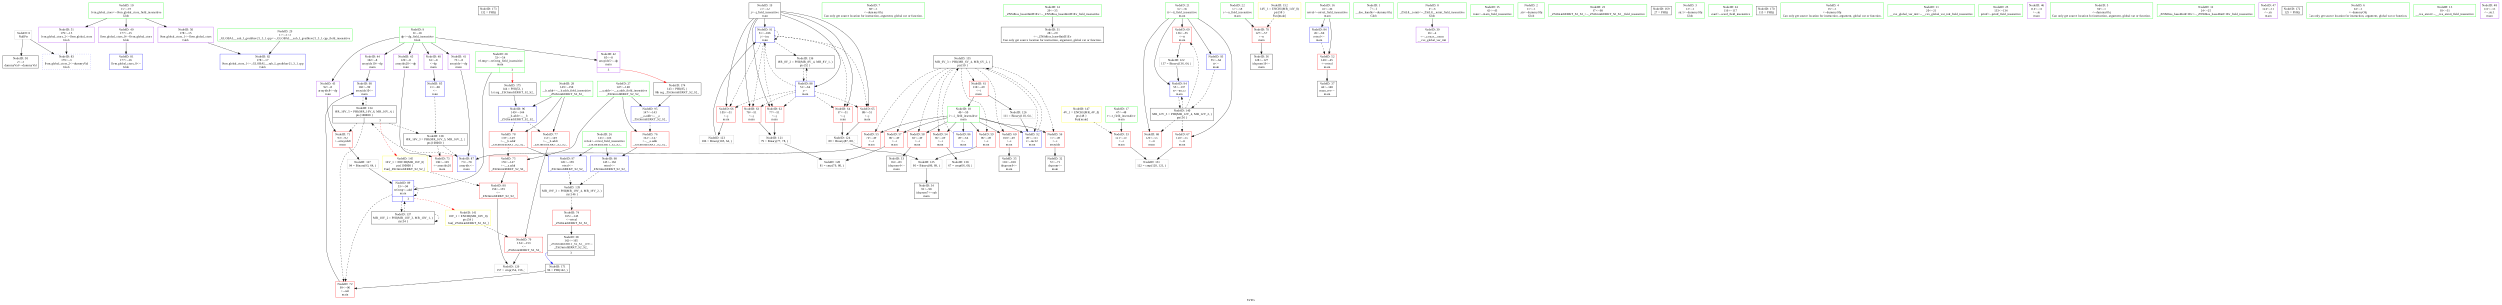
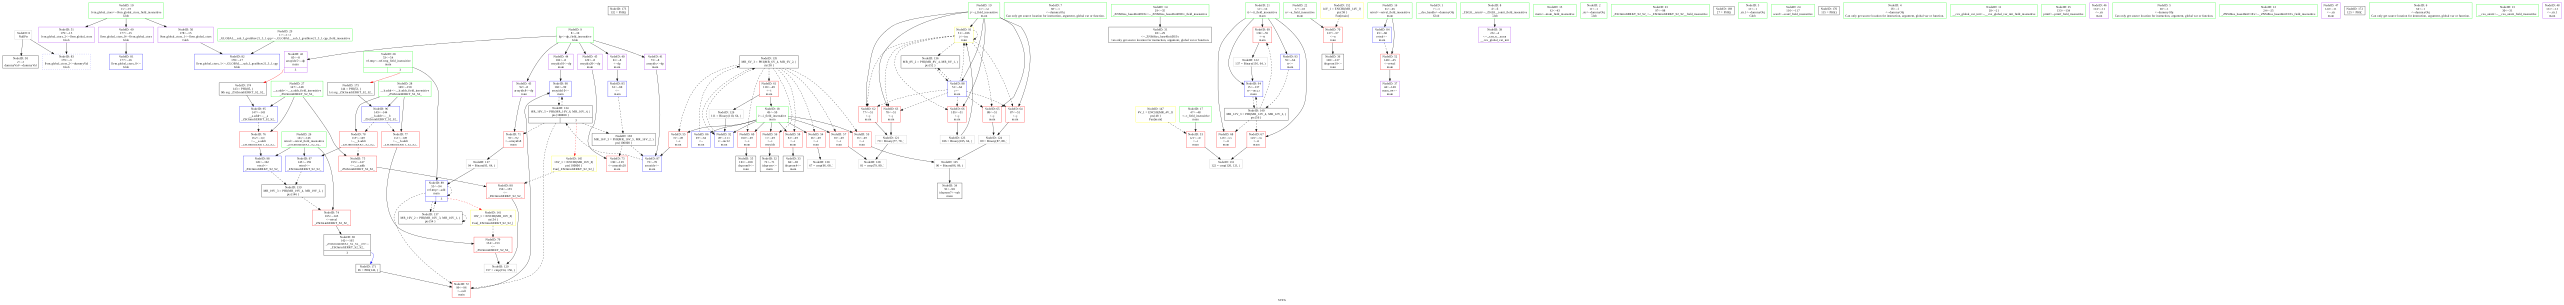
node "NodeID: 19": color black -> green
node "NodeID: 91": color blue -> yellow
node "NodeID: 37": color black -> purple
edge "NodeID: 26" -> "NodeID: 74": added
